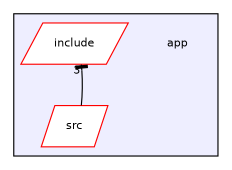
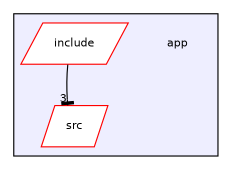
edge "src" -> "include": reversed
